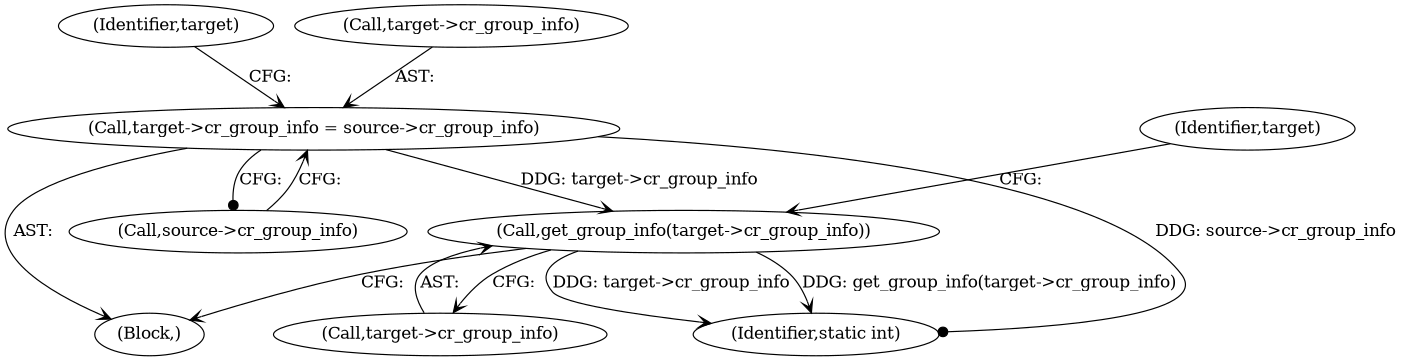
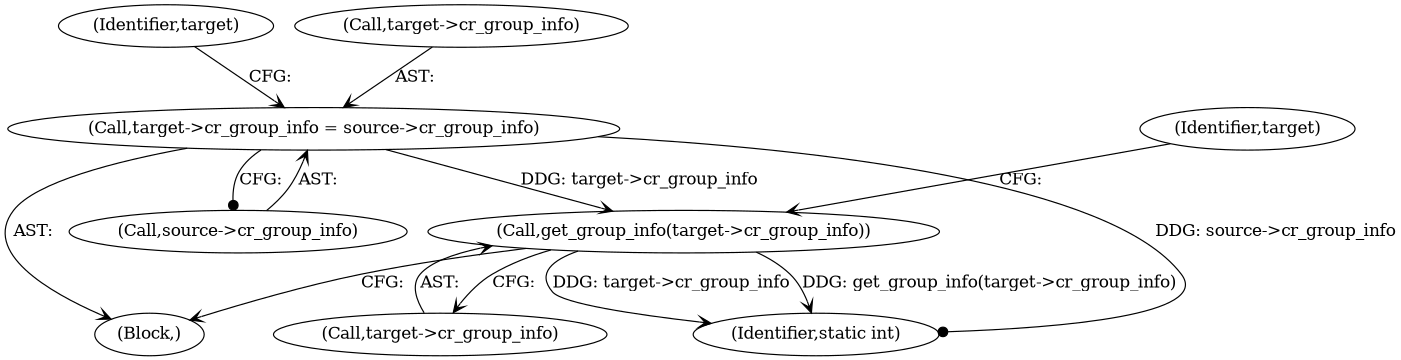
edge "(Call,source->cr_group_info)" -> "(Call,target->cr_group_info = source->cr_group_info)": label "CFG: " -> "AST: "
